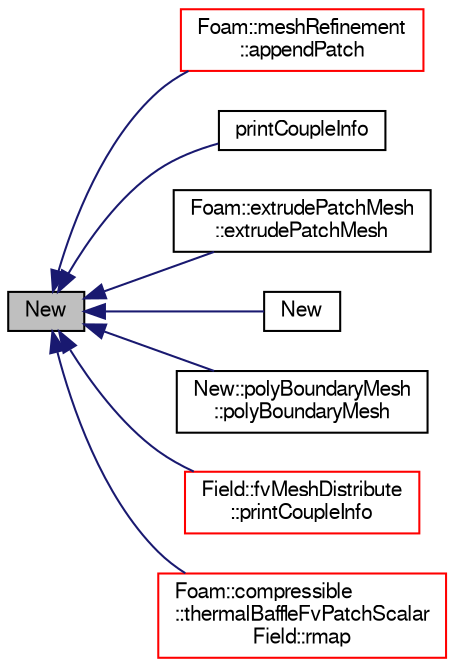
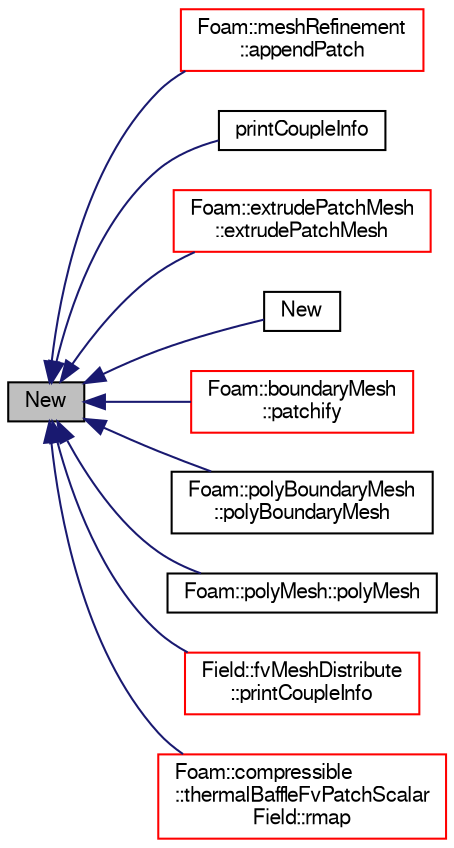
node "Foam::extrudePatchMesh ::extrudePatchMesh": color black -> red
node "New::polyBoundaryMesh ::polyBoundaryMesh": label "New::polyBoundaryMesh ::polyBoundaryMesh" -> "Foam::polyBoundaryMesh ::polyBoundaryMesh"
node "Foam::boundaryMesh ::patchify": added
node "Foam::polyMesh::polyMesh": added
